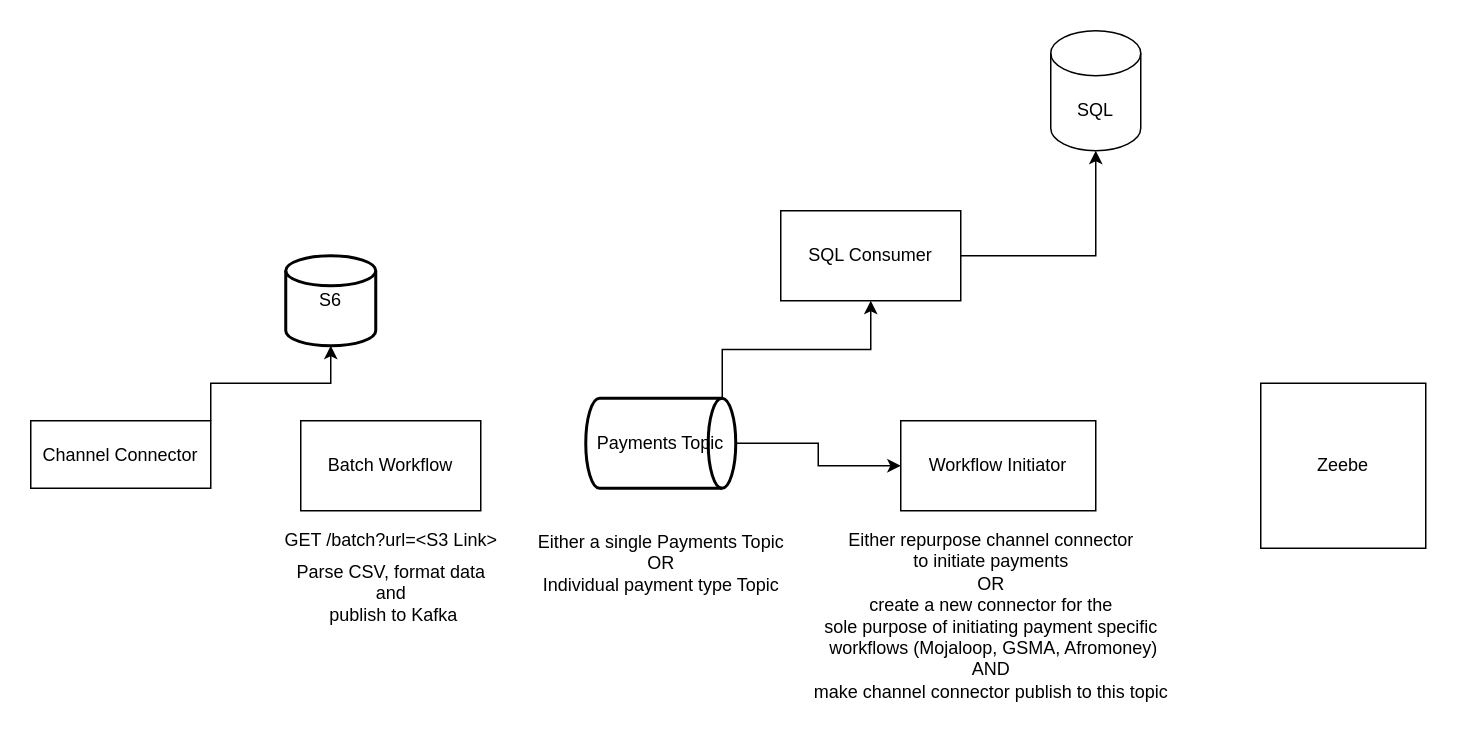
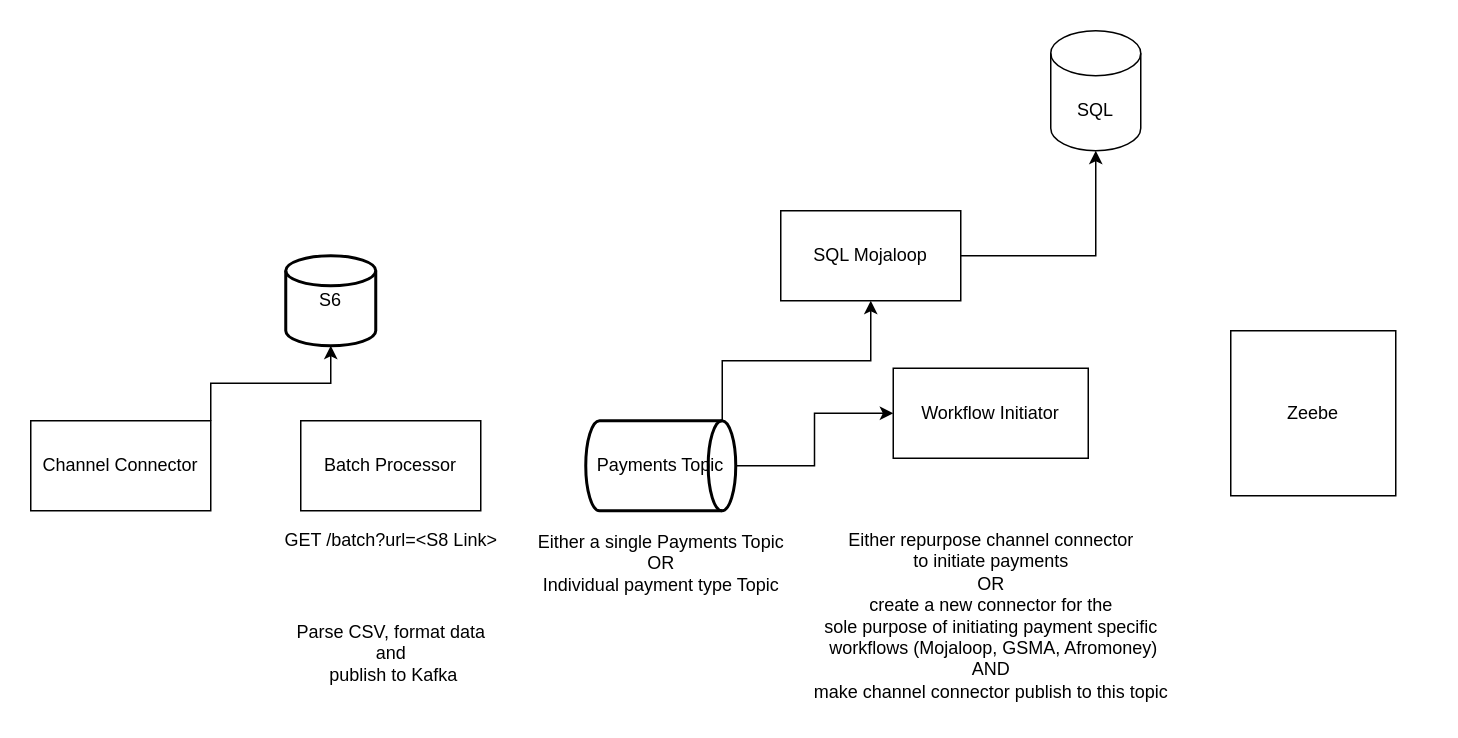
node "SQL Consumer": label "SQL Consumer" -> "SQL Mojaloop"
node "Payments Topic": moved (661, 443) -> (661, 466)
node "Channel Connector": size 180x68 -> 180x90
node "Batch Workflow": label "Batch Workflow" -> "Batch Processor"
node "Workflow Initiator": moved (998, 466) -> (991, 413)
node "Zeebe": moved (1343, 466) -> (1313, 413)
node "GET /batch?url=<S3 Link>": label "GET /batch?url=<S3 Link>" -> "GET /batch?url=<S8 Link>"
node "Parse CSV, format data and publish to Kafka": moved (391, 593) -> (391, 653)
